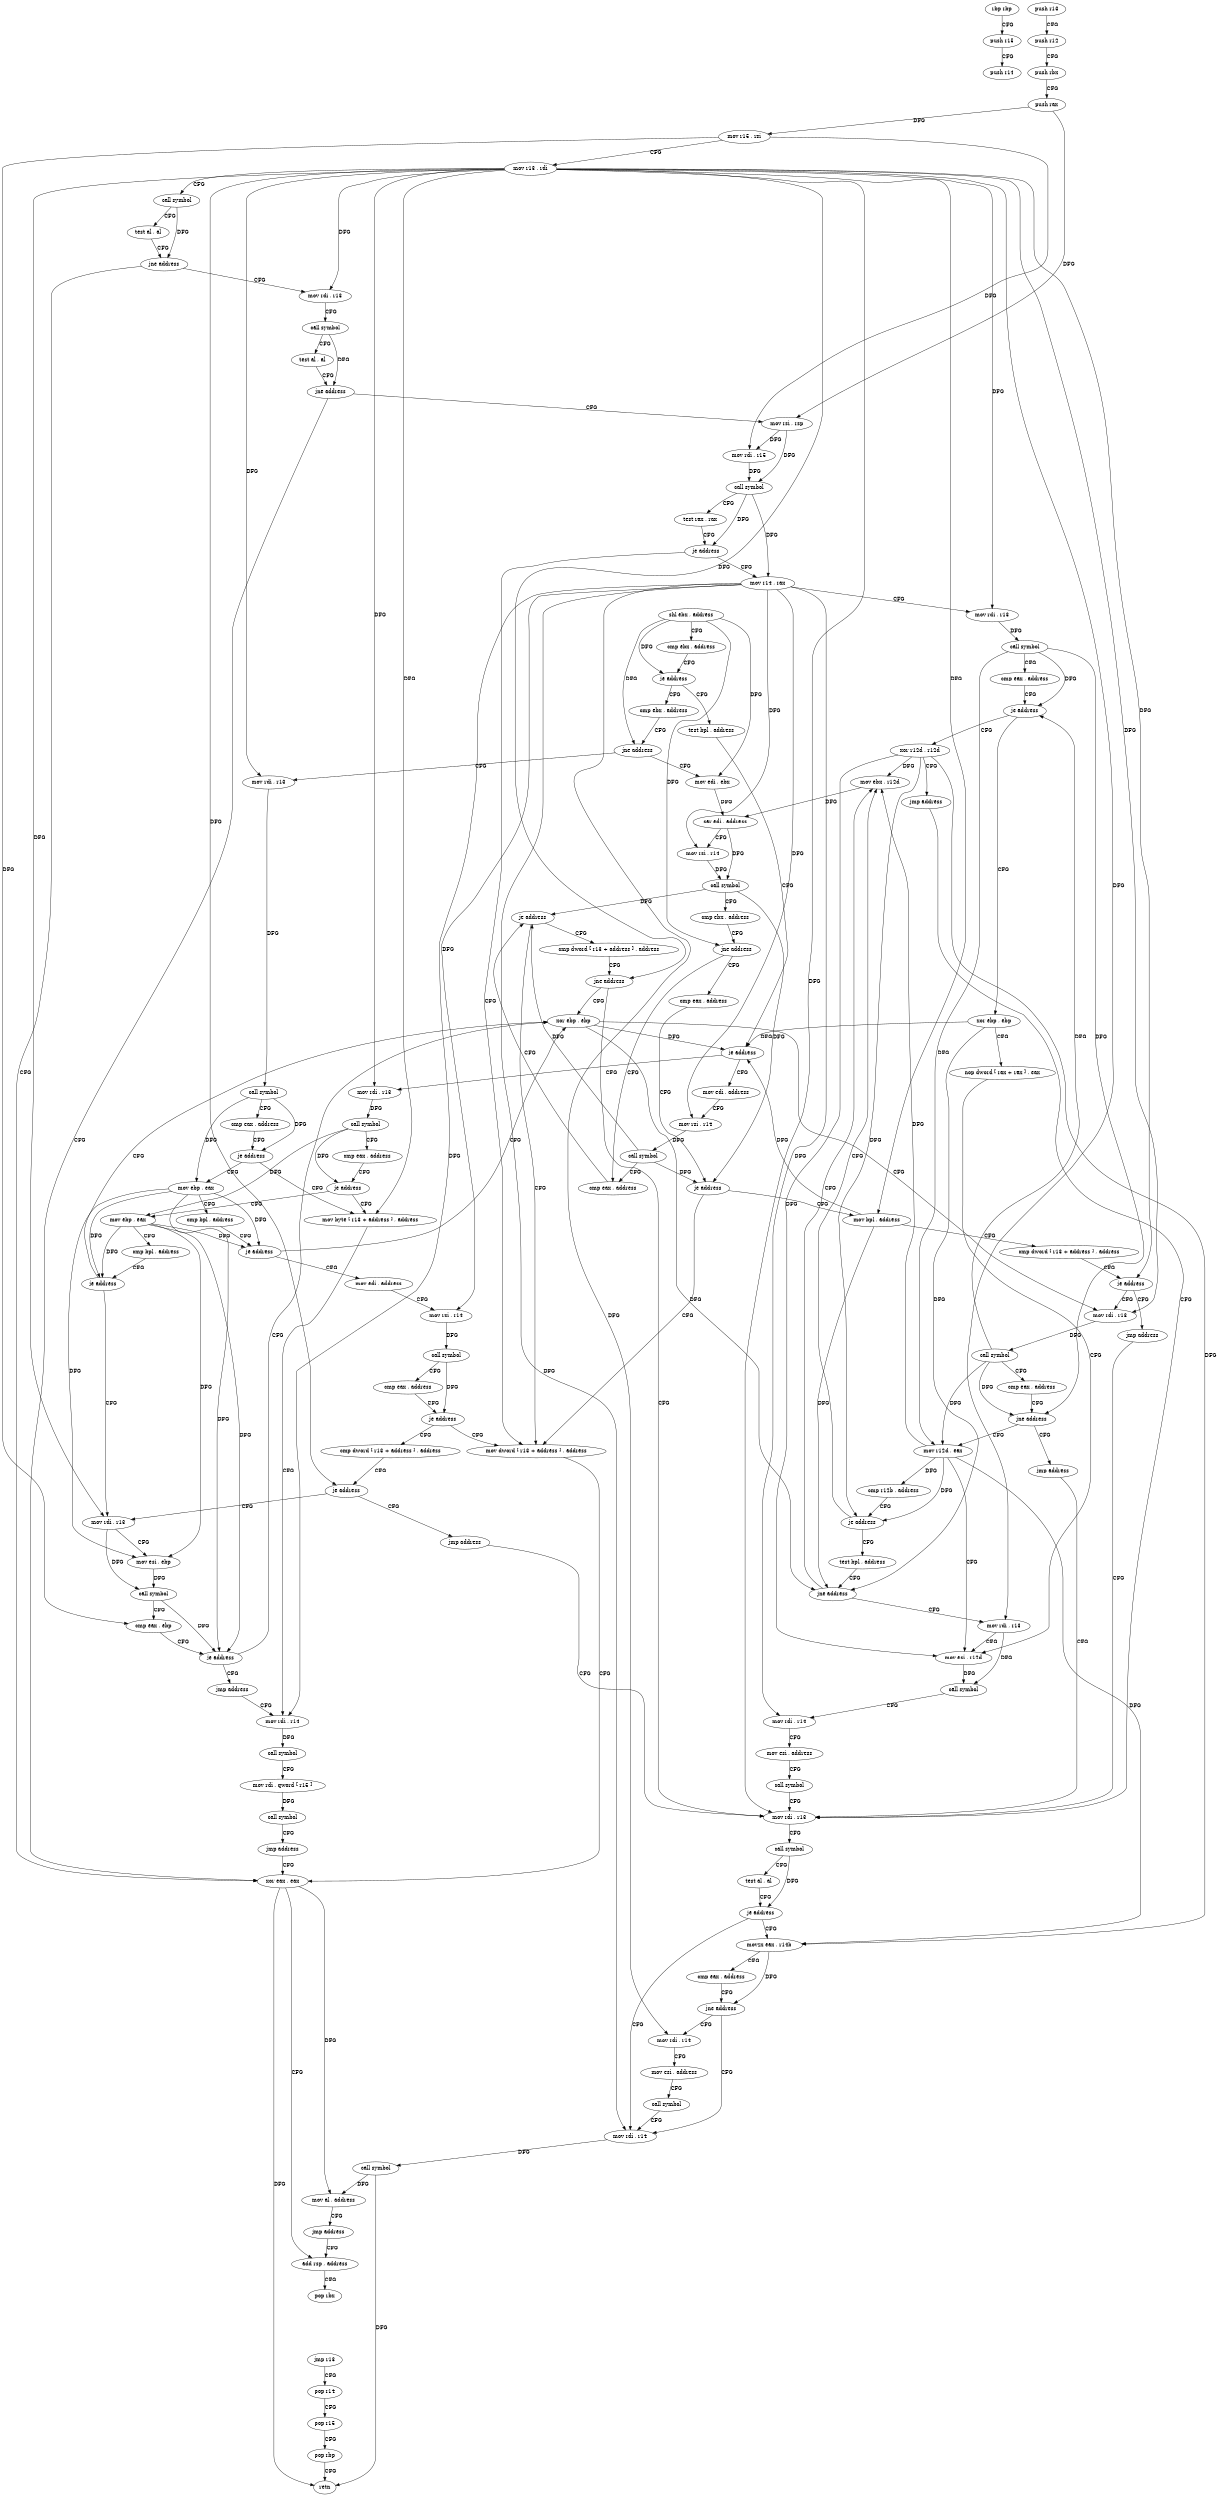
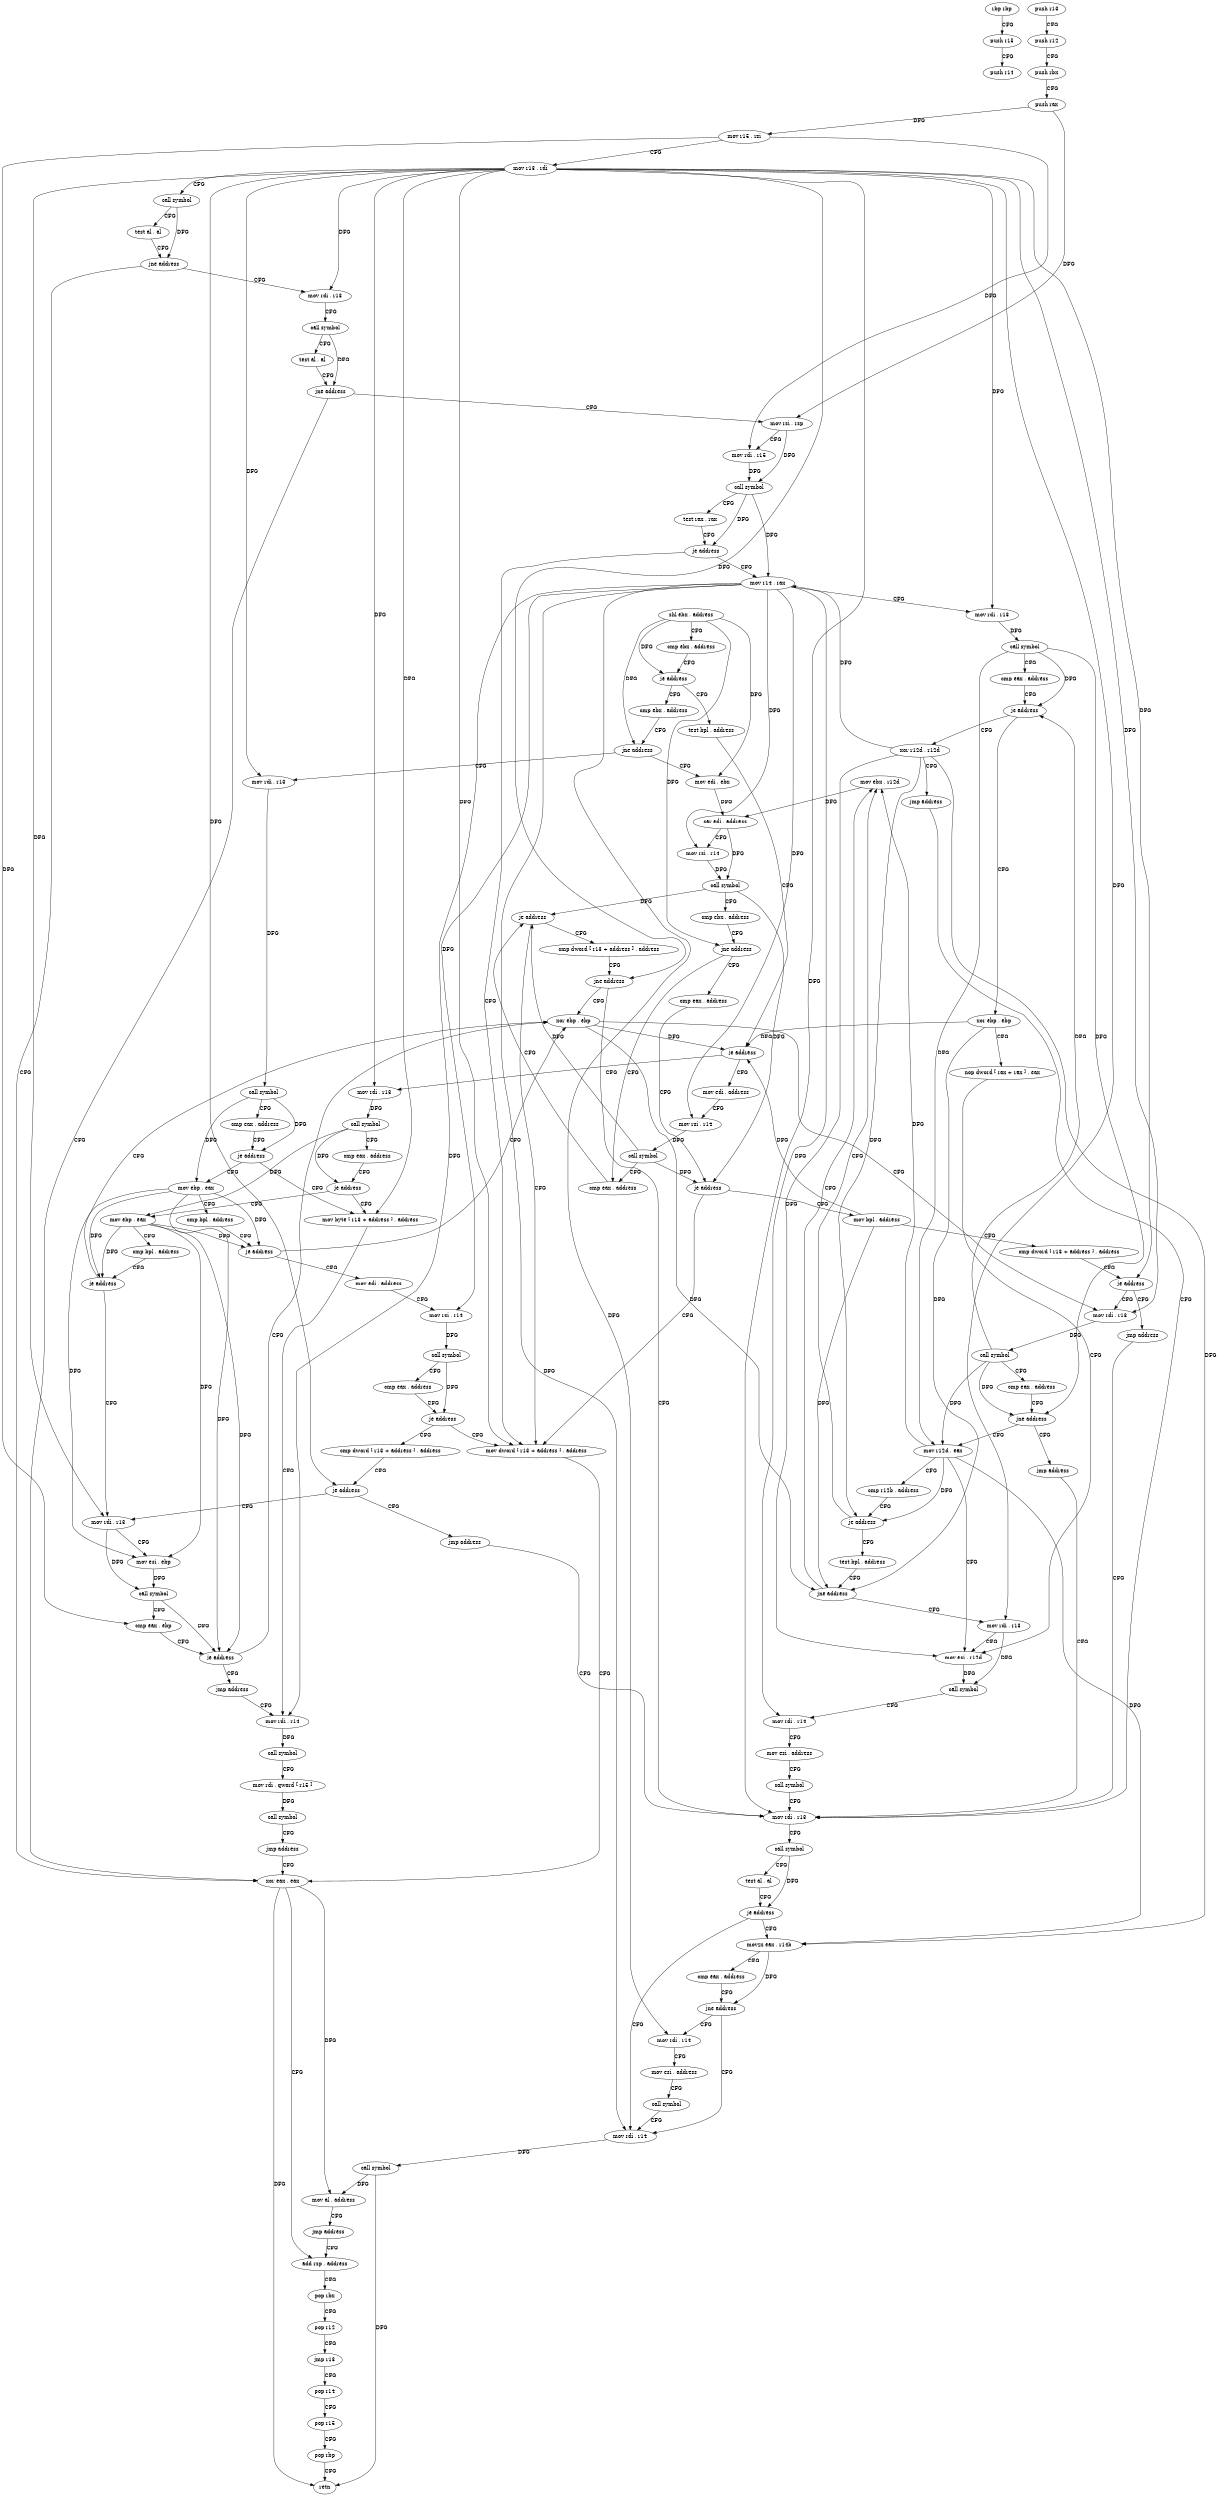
edge "mov rsi , rsp" -> "mov rdi , r15": label "DFG" -> "CFG"
edge "mov r13 , rdi" -> "mov bpl , address": now "mov r13 , rdi" -> "mov dword [ r13 + address ] , address"
edge "xor r12d , r12d" -> "mov ebx , r12d": now "xor r12d , r12d" -> "mov r14 , rax"
edge "mov r12d , eax" -> "cmp r12b , address": label "DFG" -> "CFG"
node "pop r12": added
